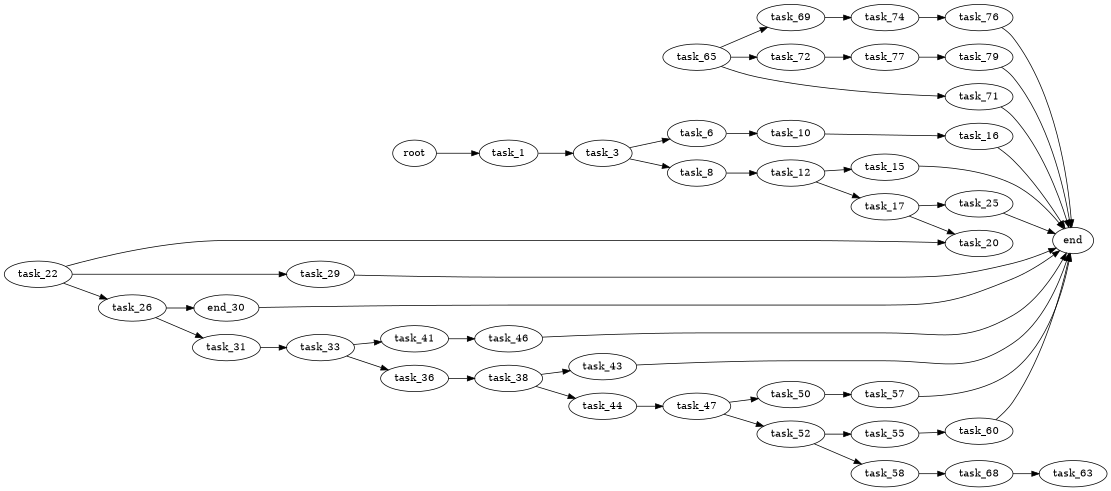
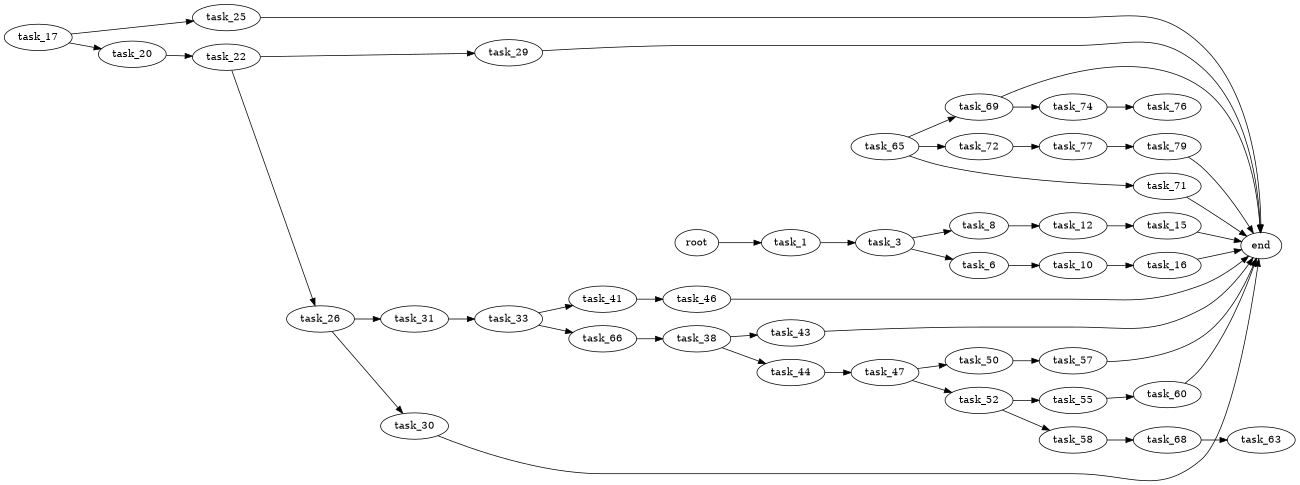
edge "task_76" -> "end": now "task_69" -> "end"
edge "task_12" -> "task_17": removed
edge "task_22" -> "task_20": reversed
node "end_30": label "end_30" -> "task_30"
node "task_36": label "task_36" -> "task_66"
